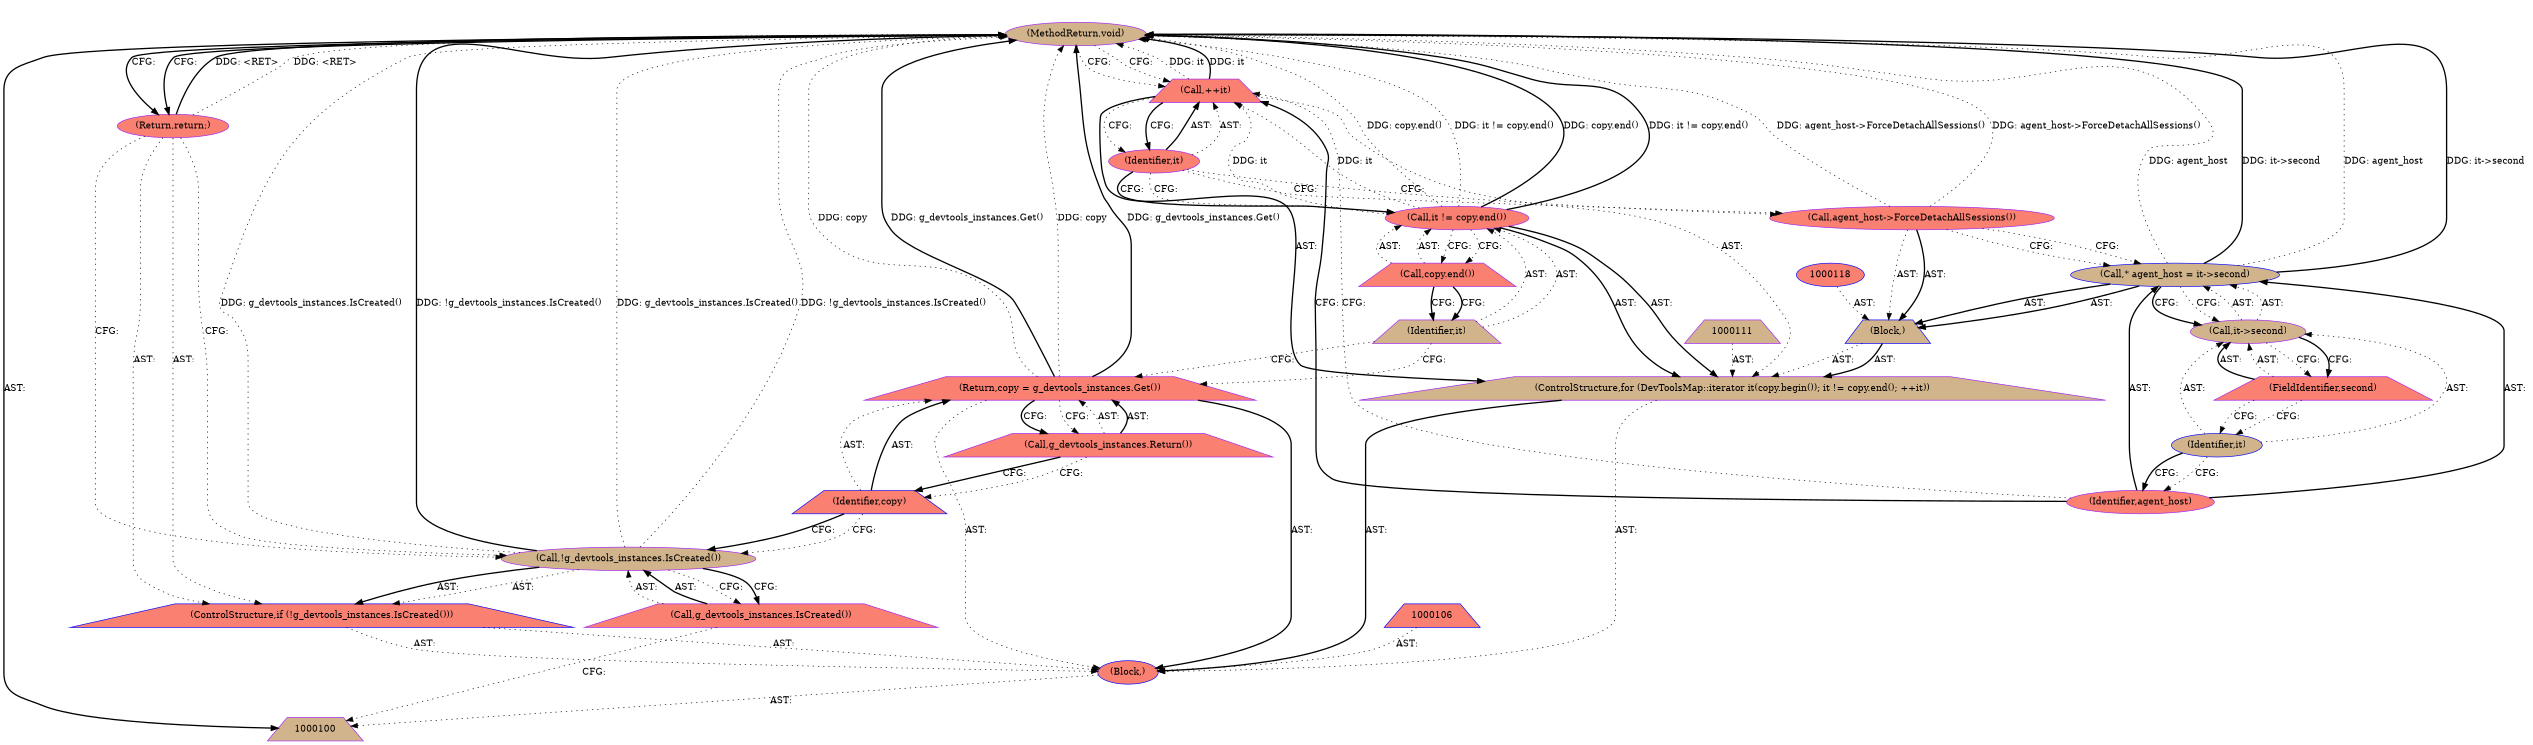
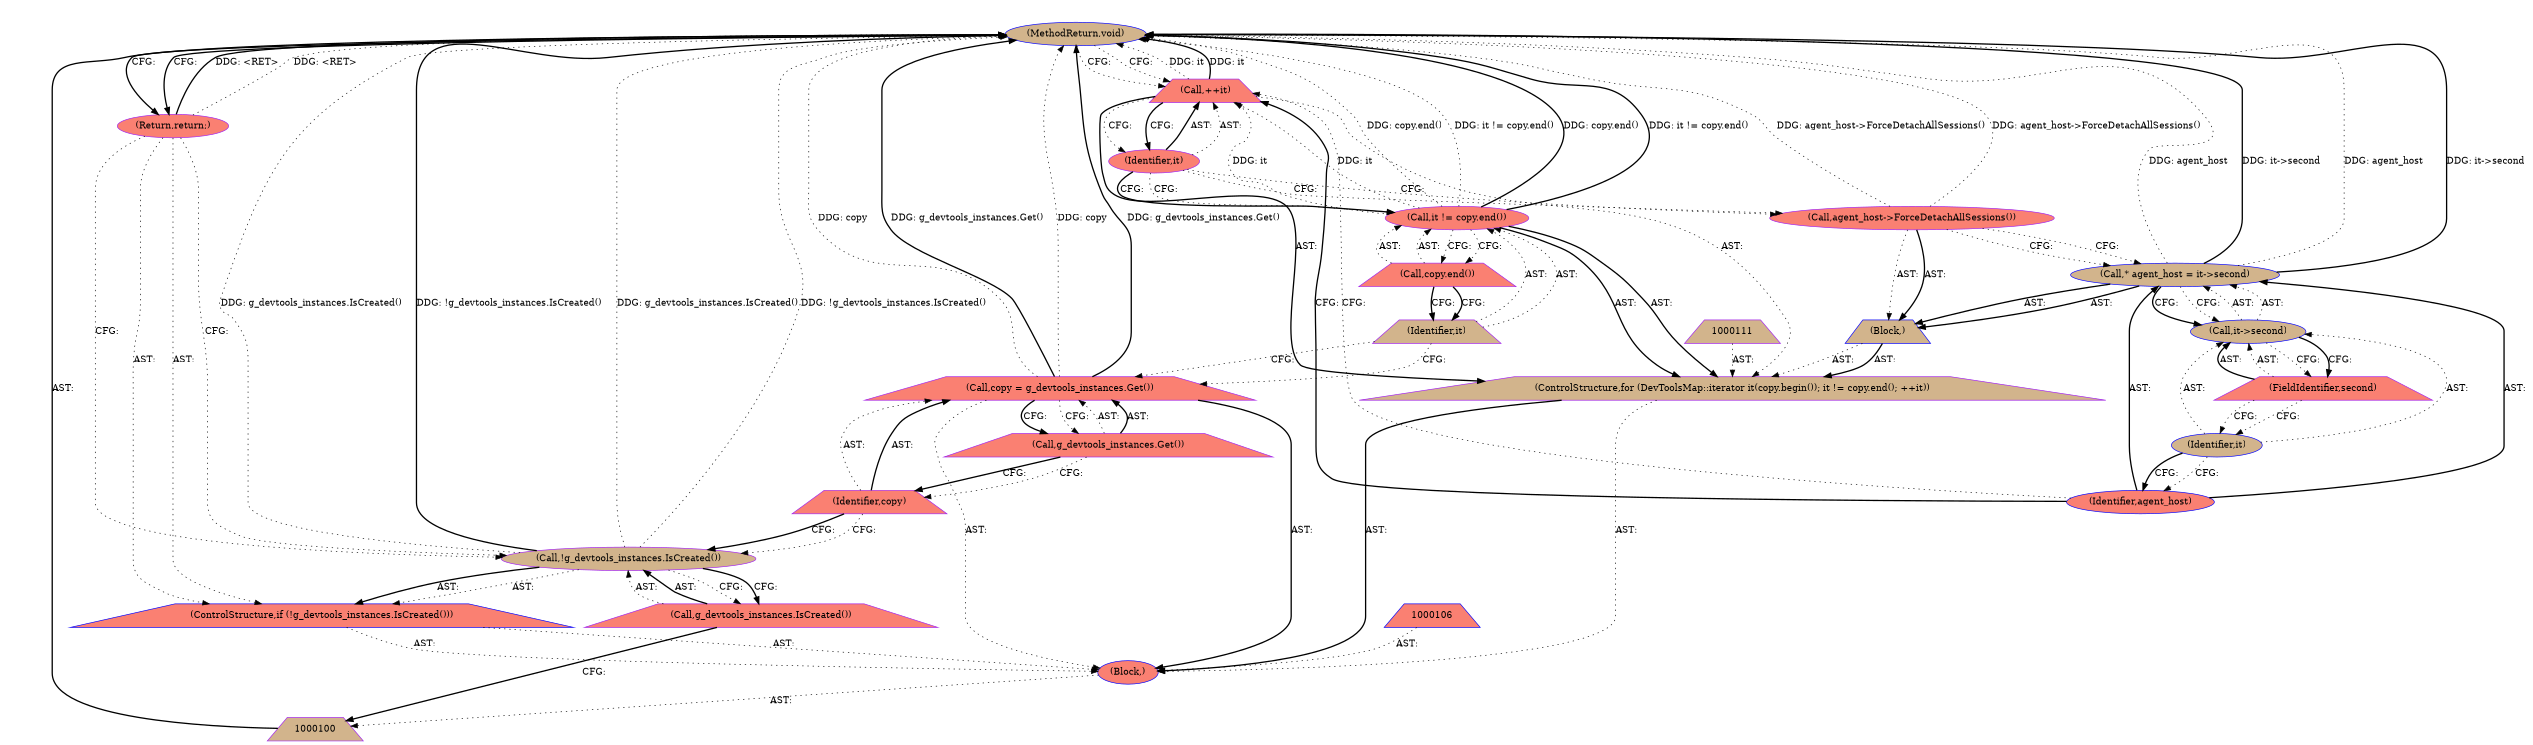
node "(MethodReturn,void)": color purple -> blue
edge "(MethodReturn,void)" -> "1000100": reversed
node "1000118": removed
node "(Call,it->second)": color purple -> blue
node "(Return,copy = g_devtools_instances.Get())": label "(Return,copy = g_devtools_instances.Get())" -> "(Call,copy = g_devtools_instances.Get())"
node "(Call,g_devtools_instances.Return())": label "(Call,g_devtools_instances.Return())" -> "(Call,g_devtools_instances.Get())"
node "(Identifier,copy)": color blue -> purple
node "(Identifier,agent_host)": color purple -> blue
edge "(Call,g_devtools_instances.IsCreated())" -> "1000100": style dotted -> bold
